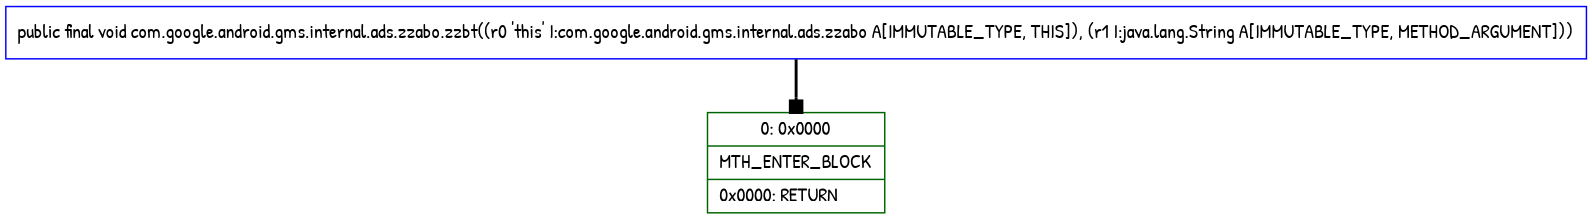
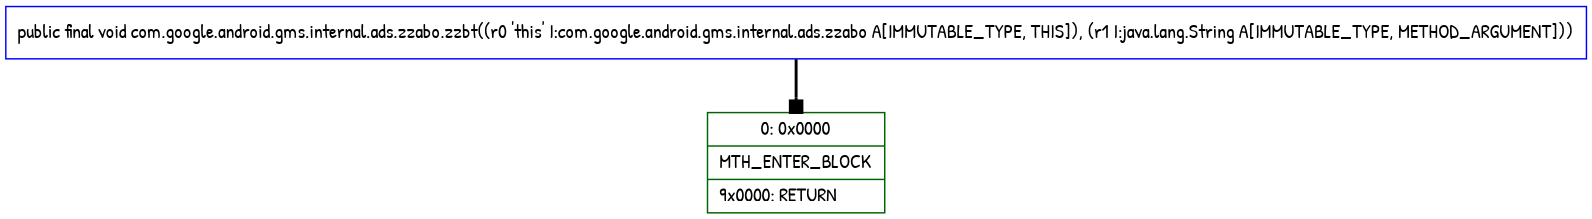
node "0: 0x0000": text "0x0000: RETURN" -> "9x0000: RETURN"
